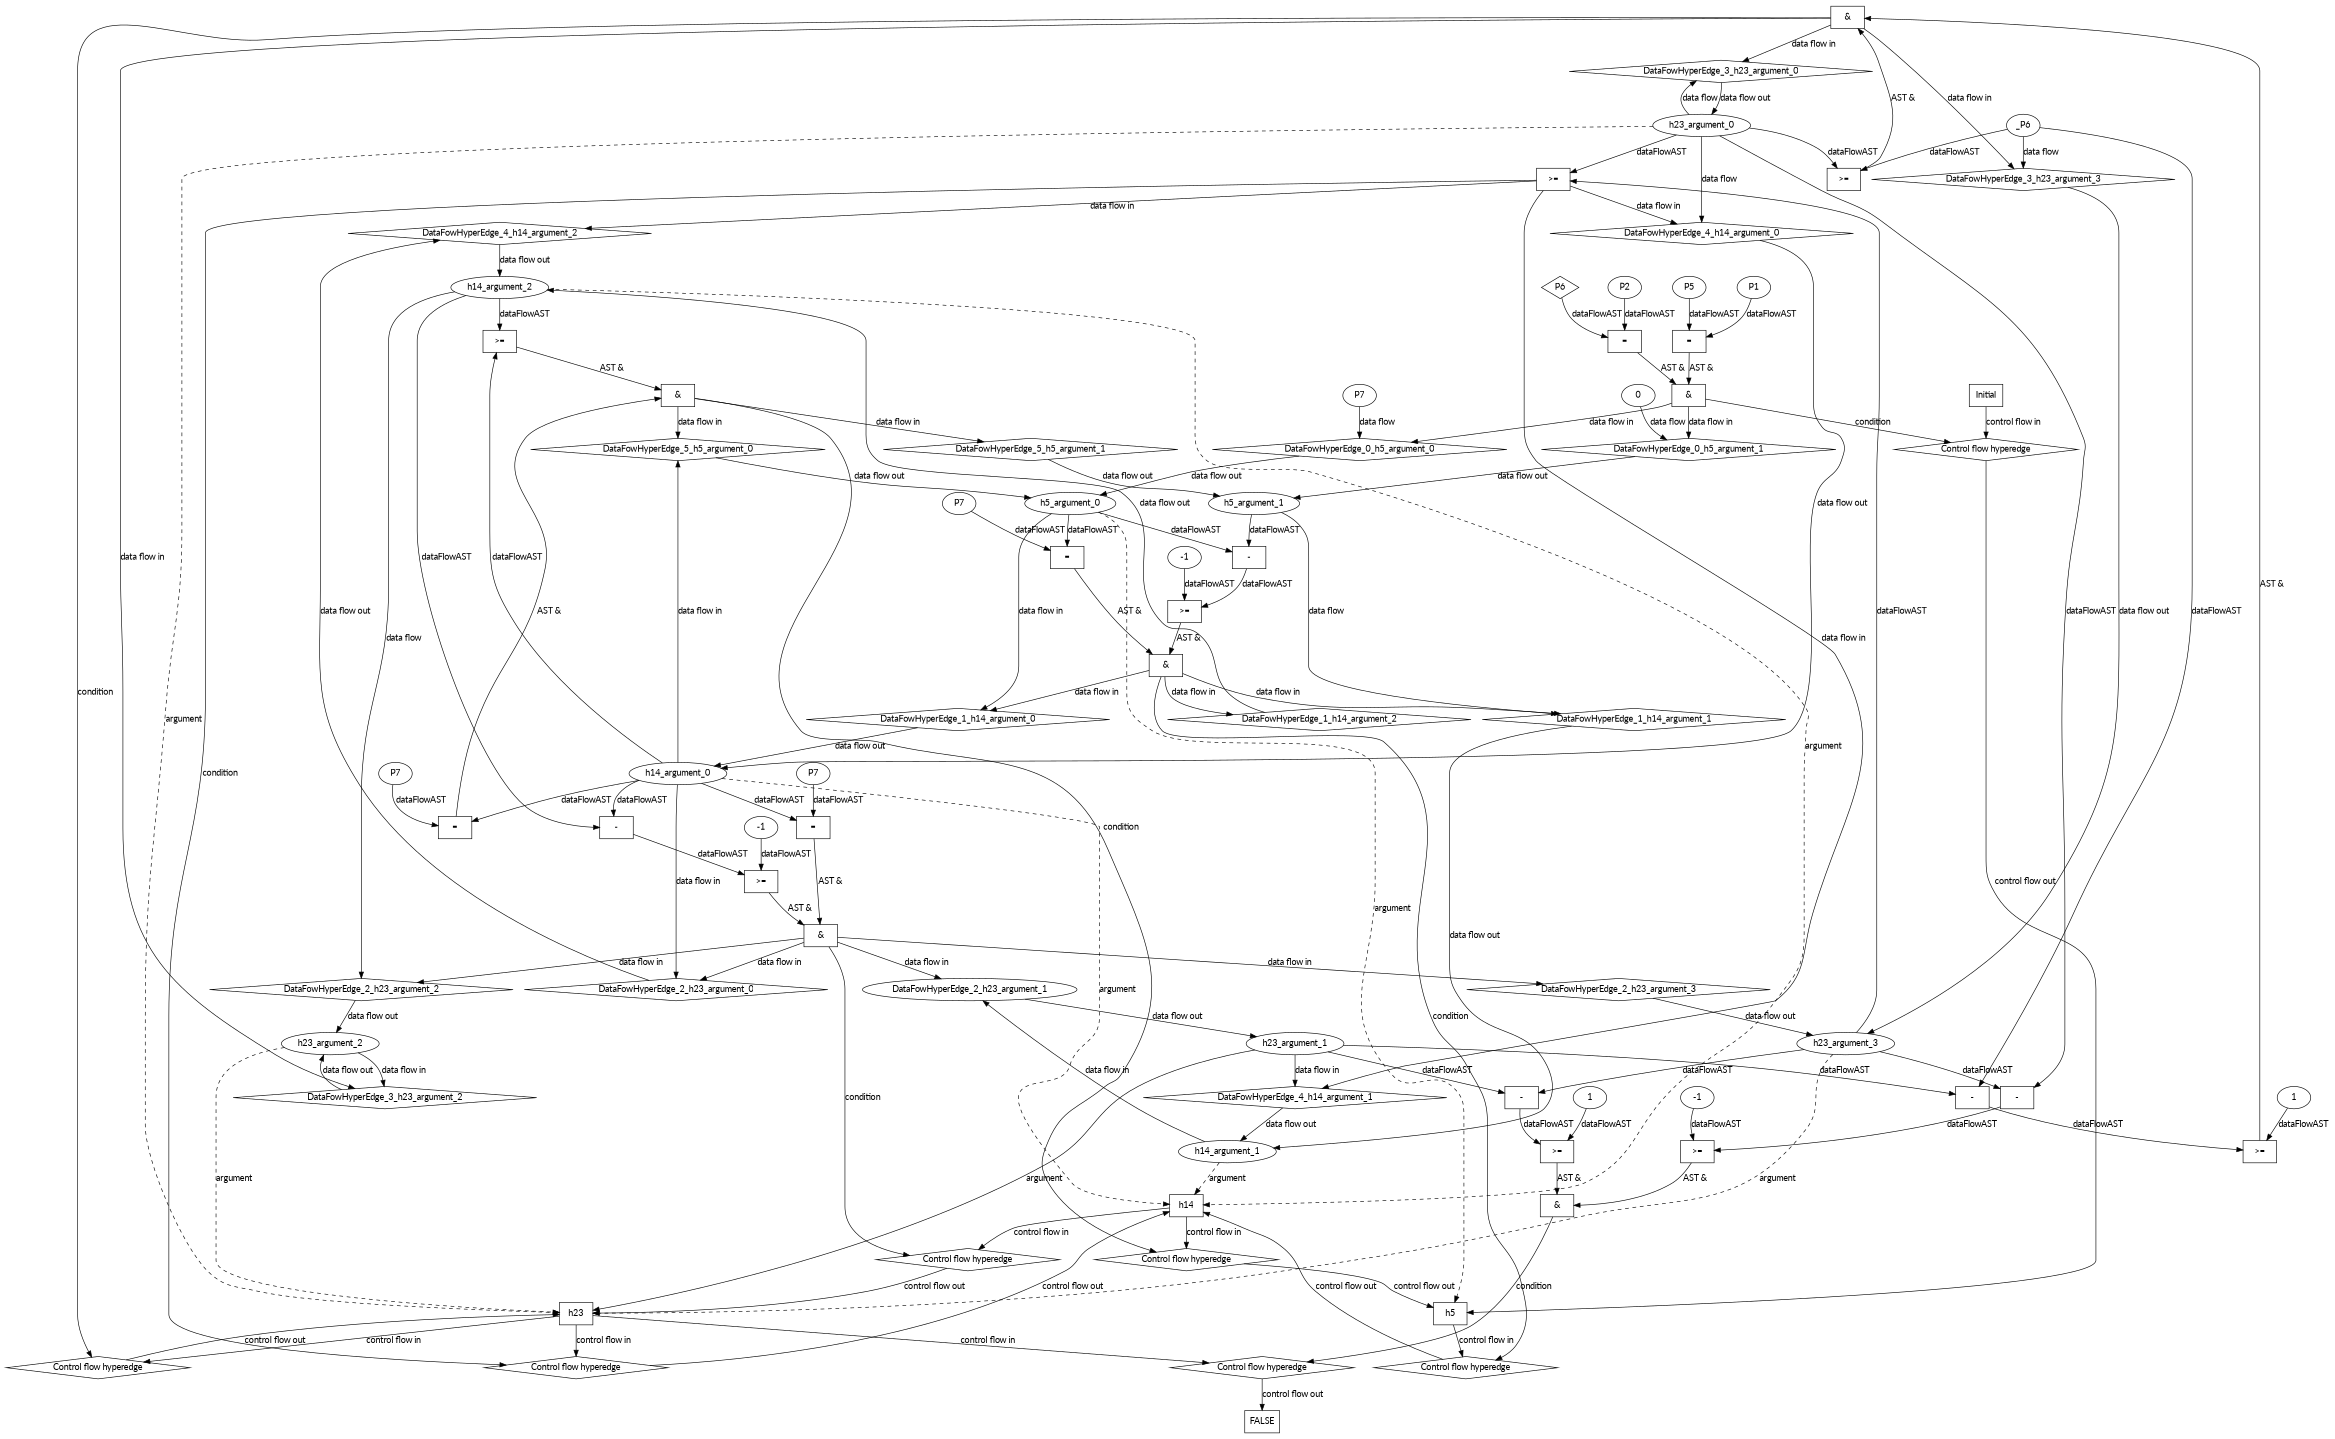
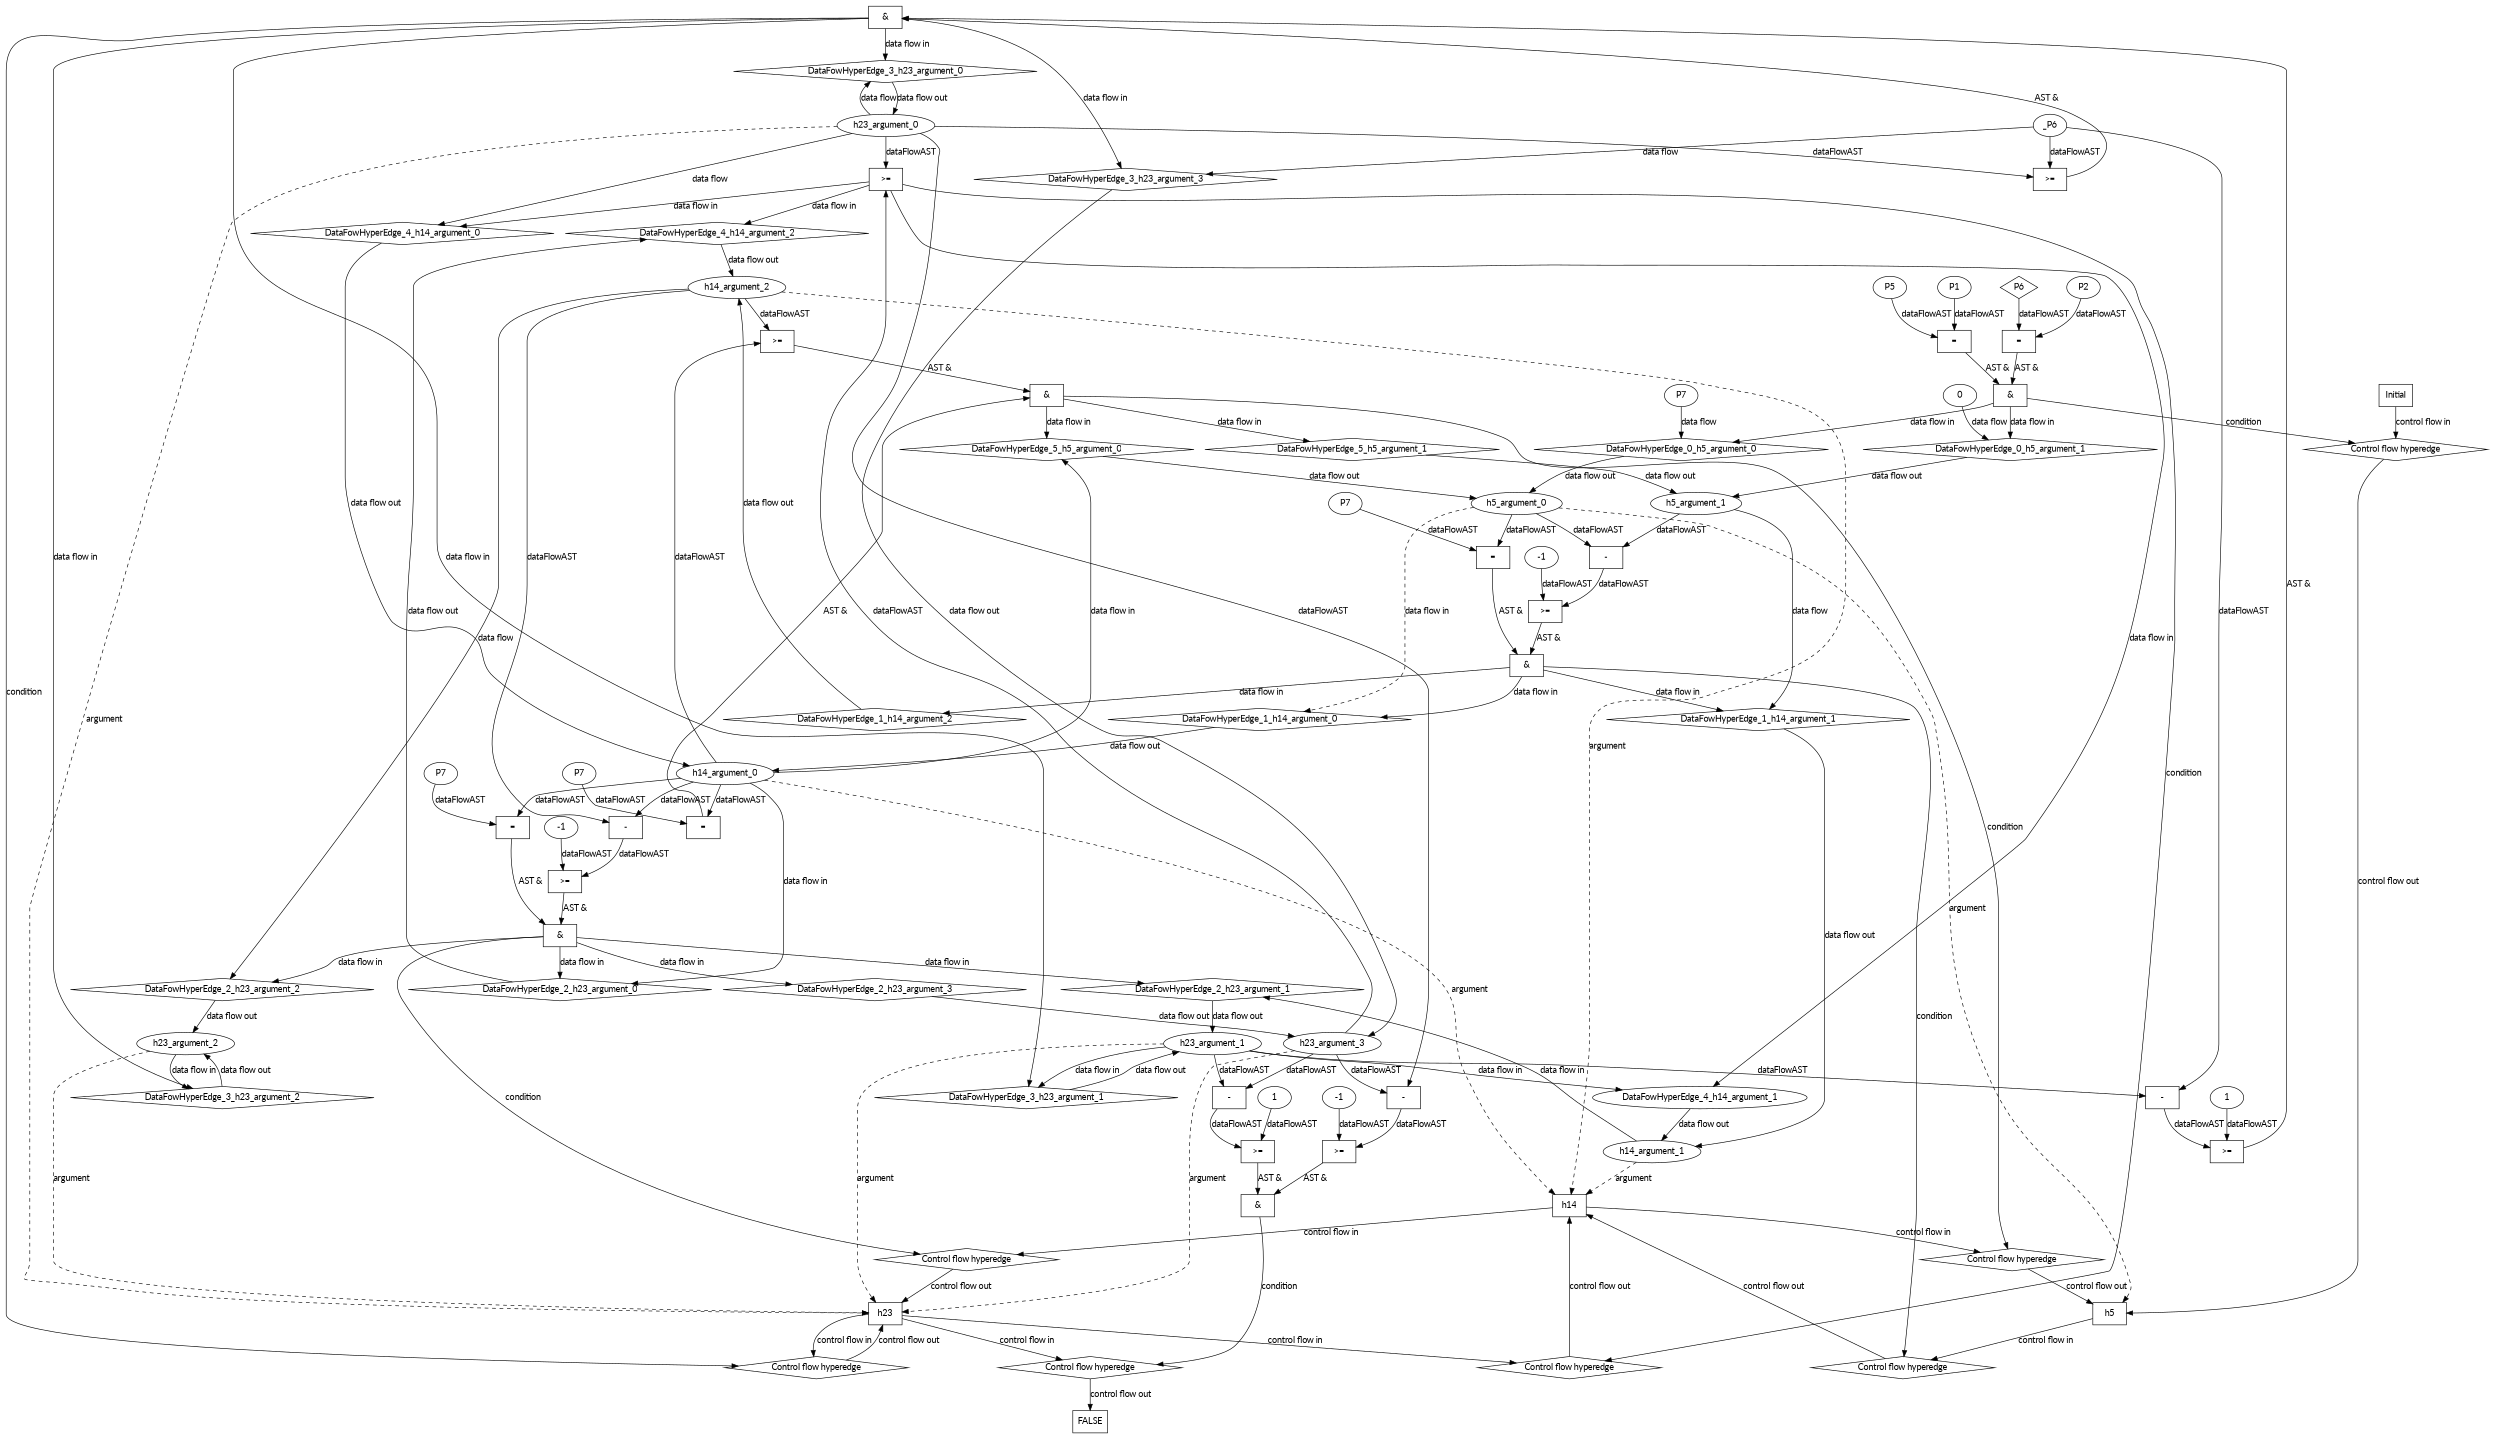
edge "h5_argument_0" -> "DataFowHyperEdge_1_h14_argument_0": style solid -> dashed
node "DataFowHyperEdge_2_h23_argument_1": shape ellipse -> diamond
node "DataFowHyperEdge_3_h23_argument_1": added
node "DataFowHyperEdge_4_h14_argument_1": shape diamond -> ellipse
edge "h23_argument_1" -> "h23": style solid -> dashed
